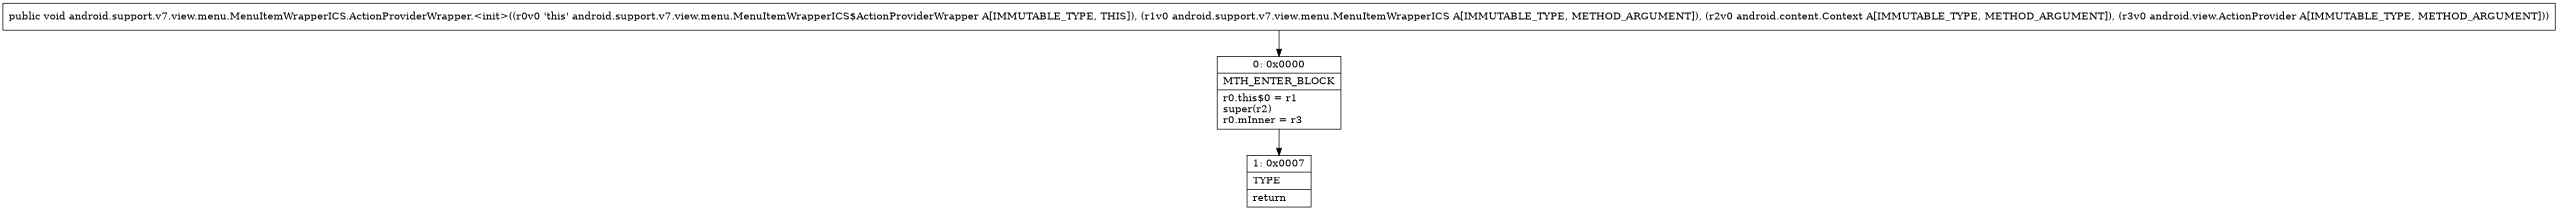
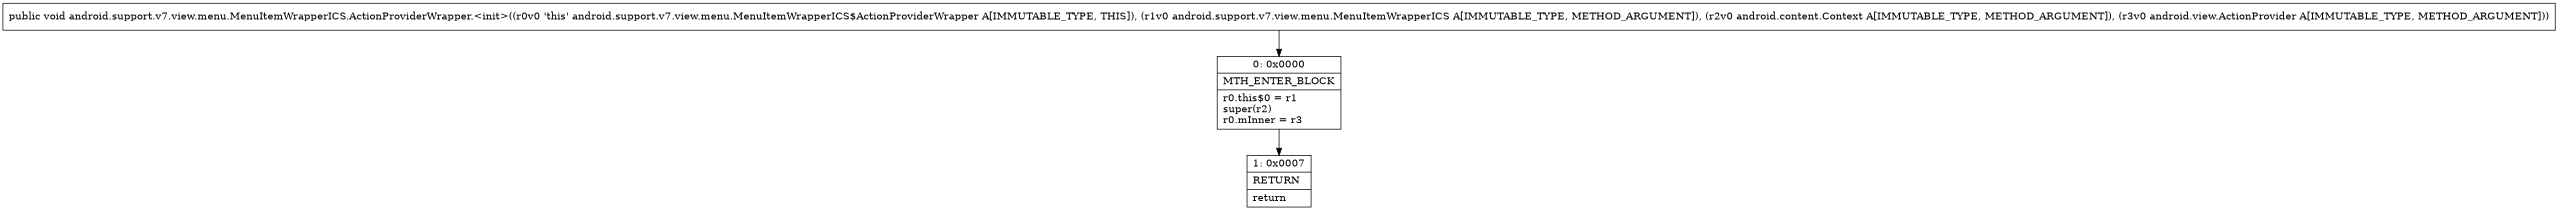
node "1: 0x0007": text "TYPE" -> "RETURN"
